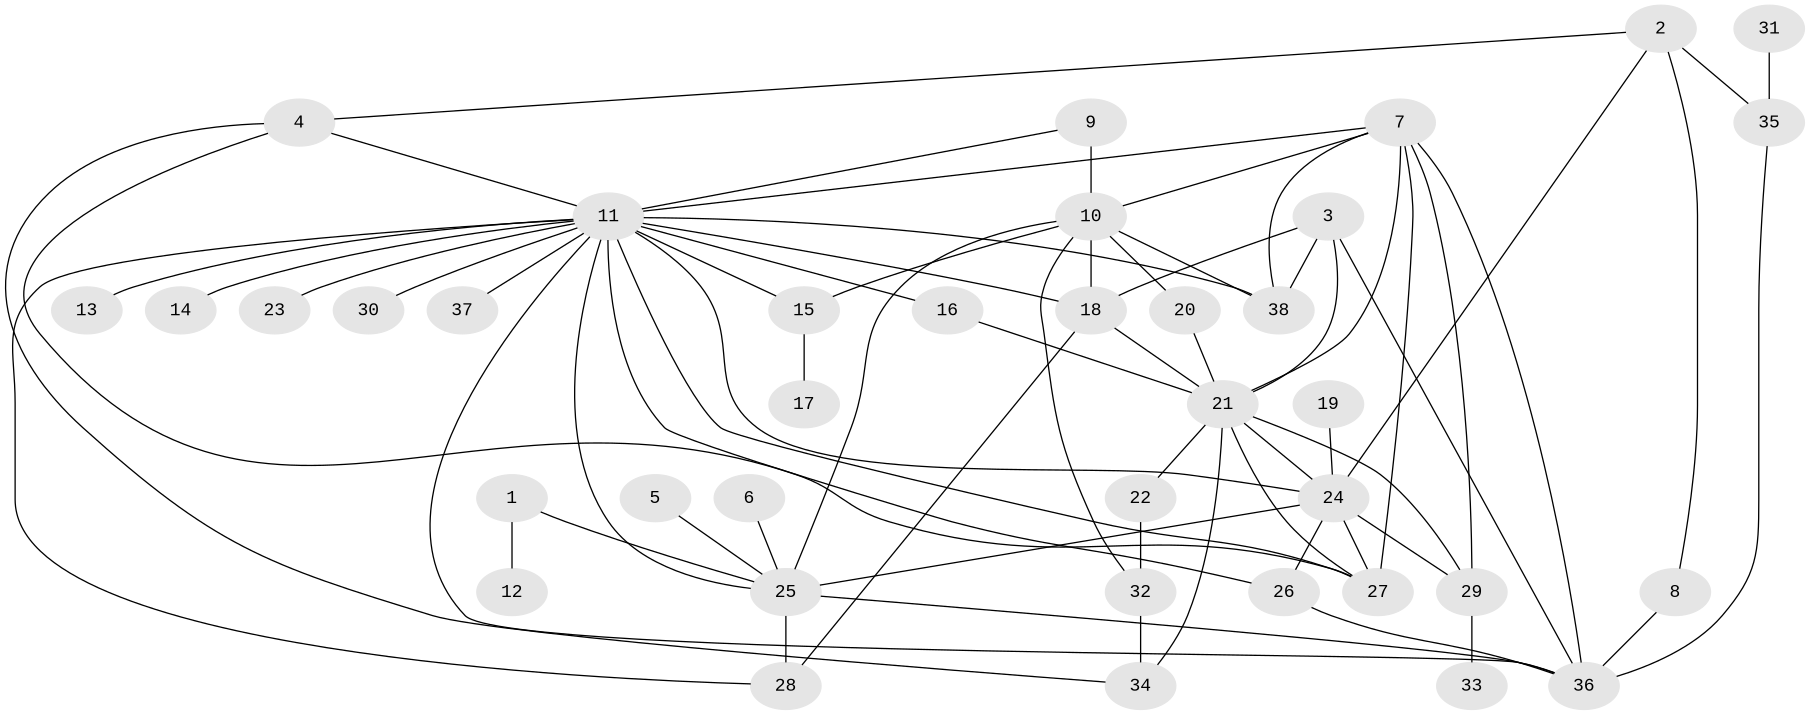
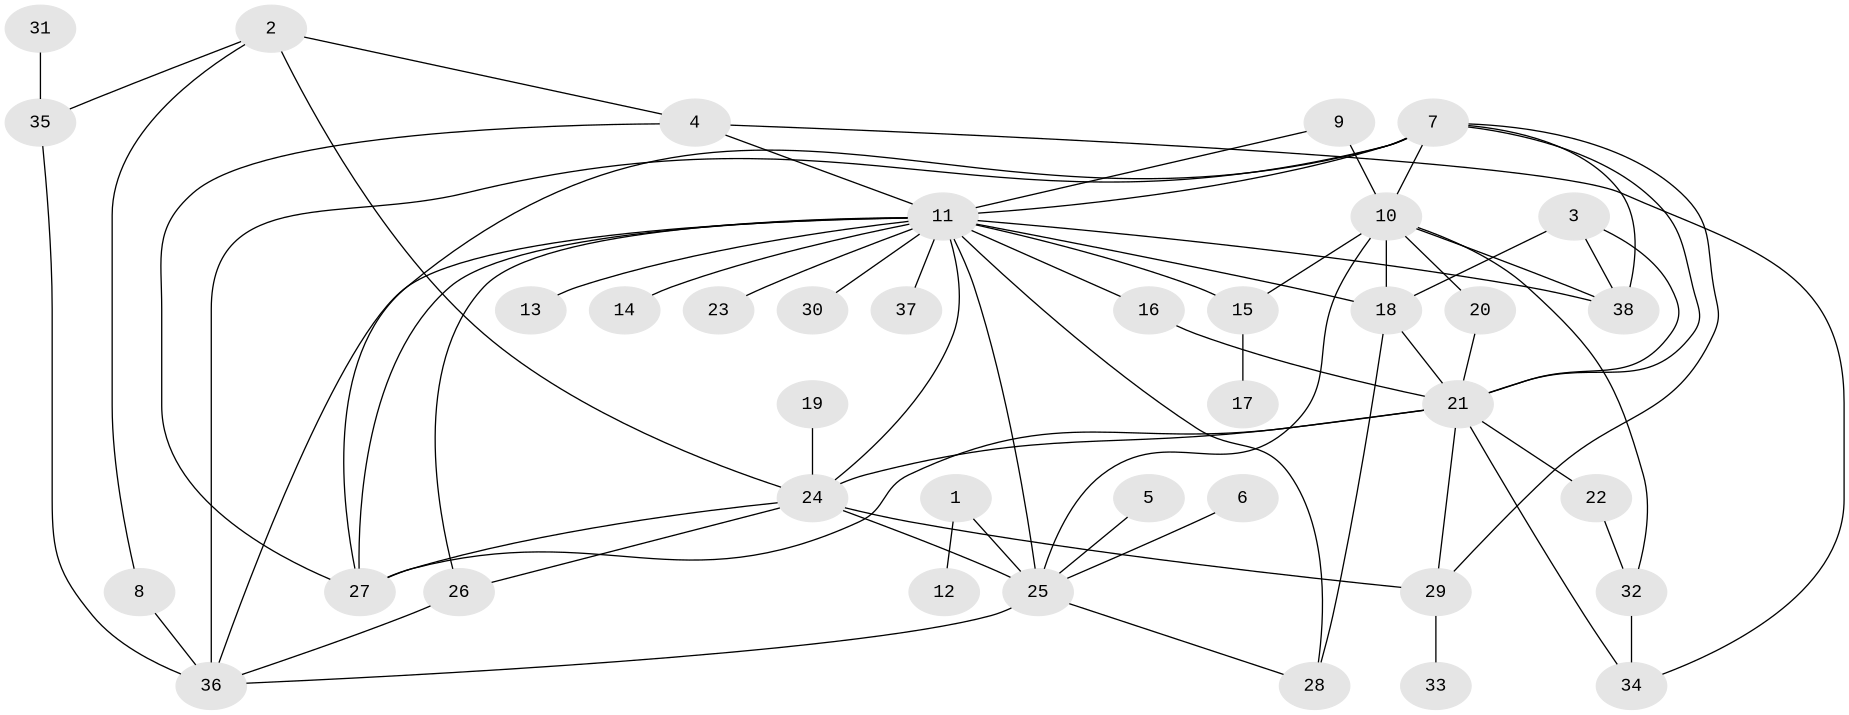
edge "3" -- "36": removed
